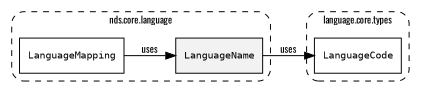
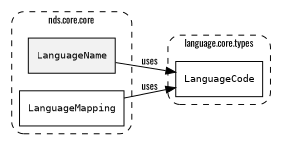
cluster "nds.core.language": label "nds.core.language" -> "nds.core.core"
edge "LanguageMapping" -> "LanguageName": now "LanguageMapping" -> "LanguageCode"
